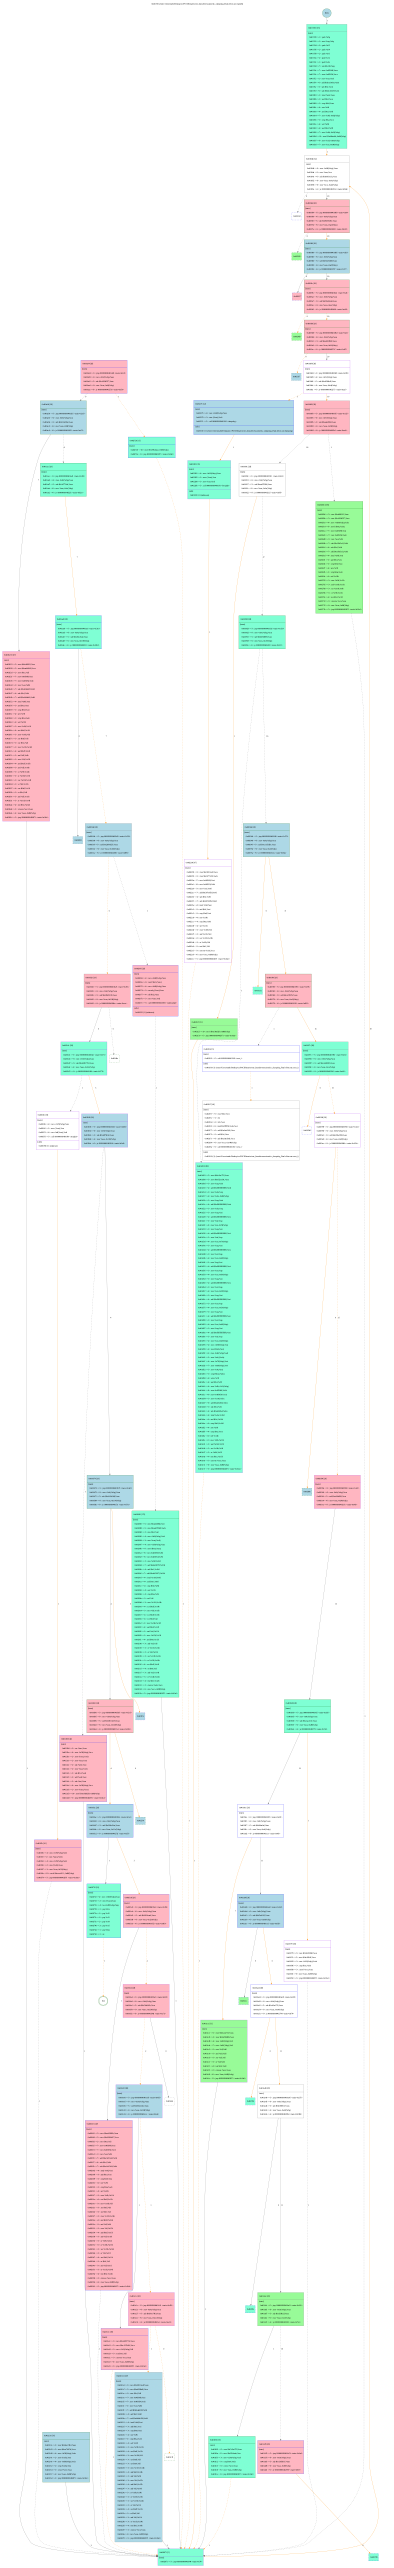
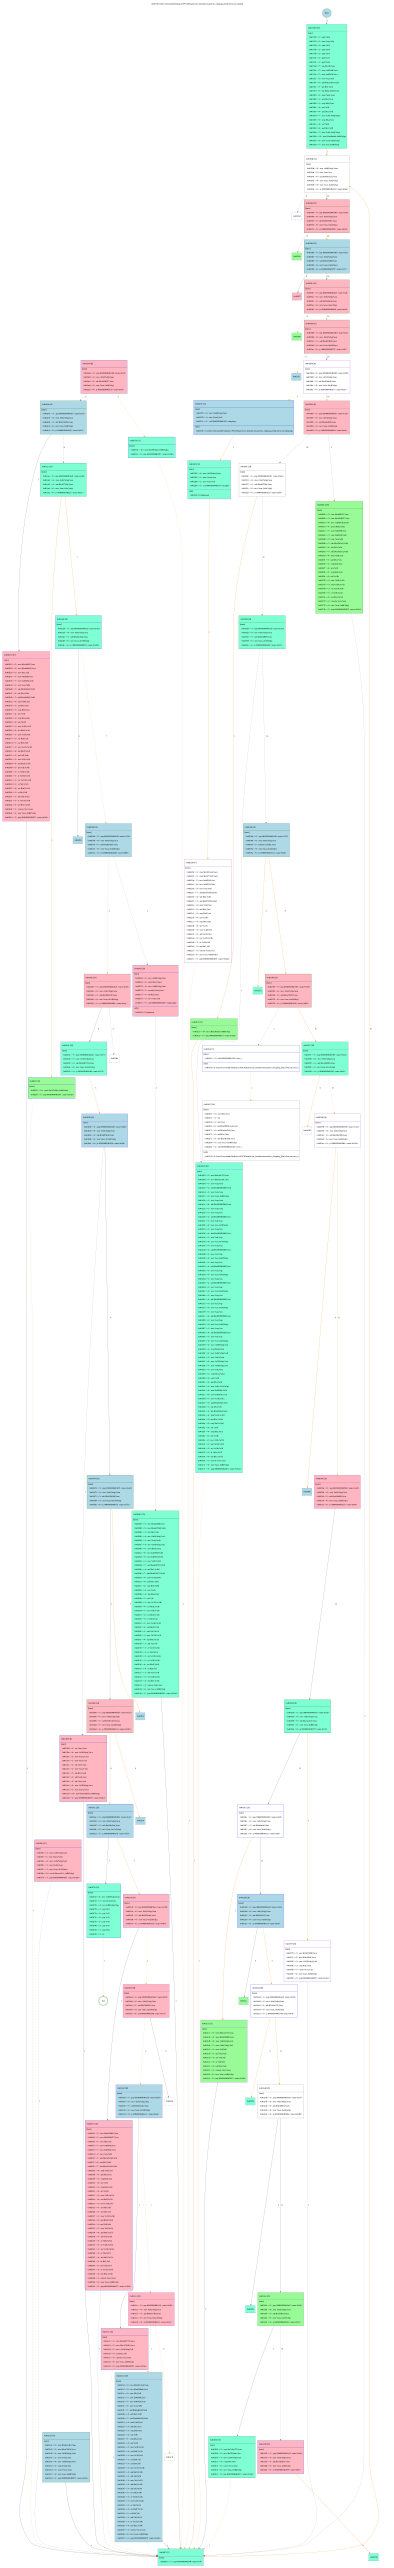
node "0x4022f1 [15]": added
node "0x401f4b [16]": removed
